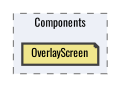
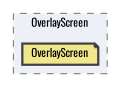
cluster "Components": label "Components" -> "OverlayScreen"
